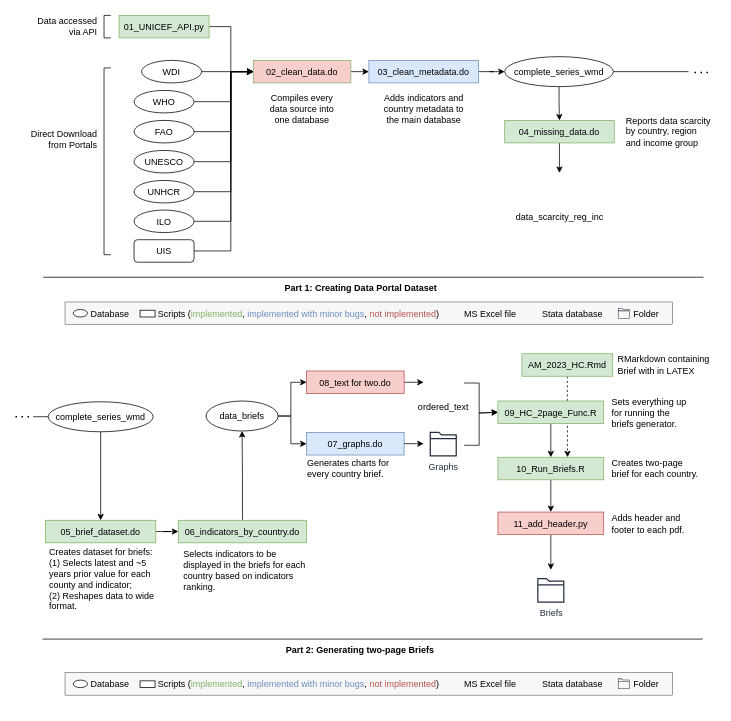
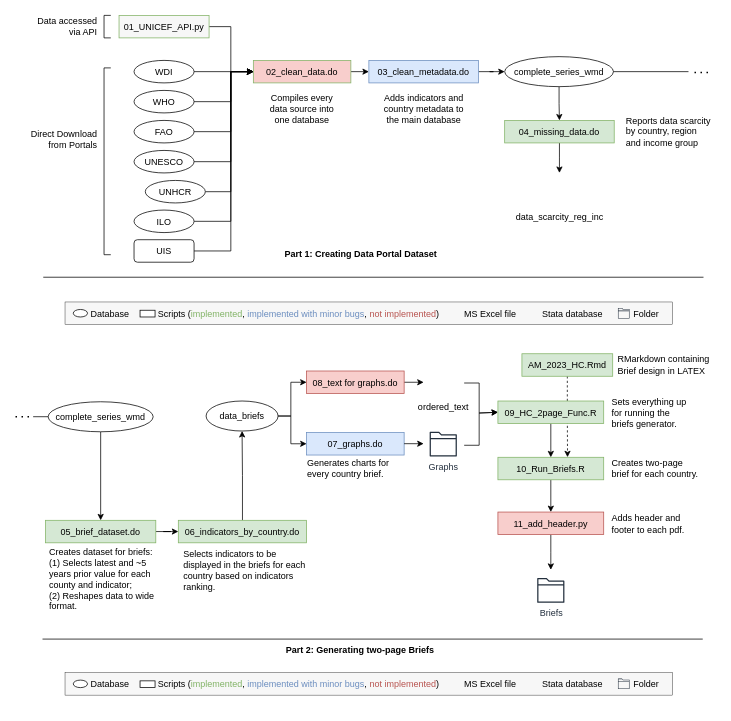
node "01_UNICEF_API.py": fillcolor #d5e8d4 -> #f7f7f7
node "WDI": moved (171, 72) -> (164, 72)
node "UNHCR": moved (164, 192) -> (175, 192)
node "Part 1: Creating Data Portal Dataset": moved (360, 288) -> (360, 255)
node "RMarkdown containing Brief with in LATEX": label "RMarkdown containing Brief with in LATEX" -> "RMarkdown containing Brief design in LATEX"
node "08_text for two.do": label "08_text for two.do" -> "08_text for graphs.do"
